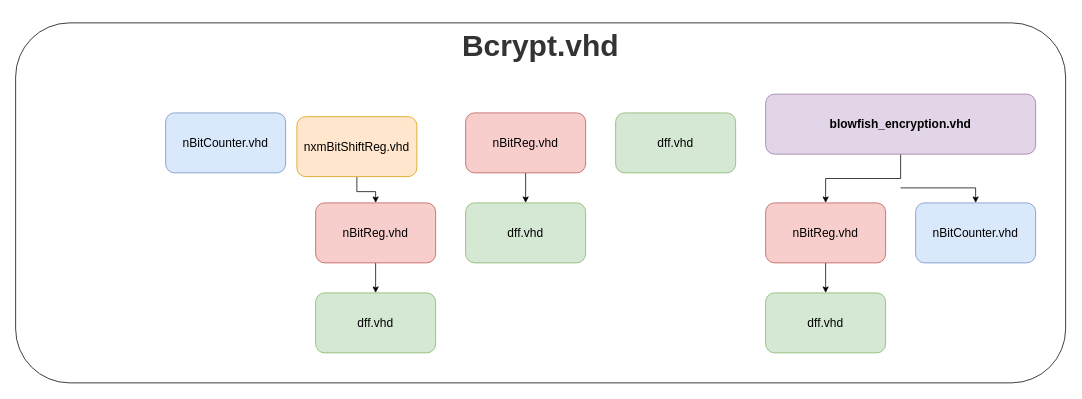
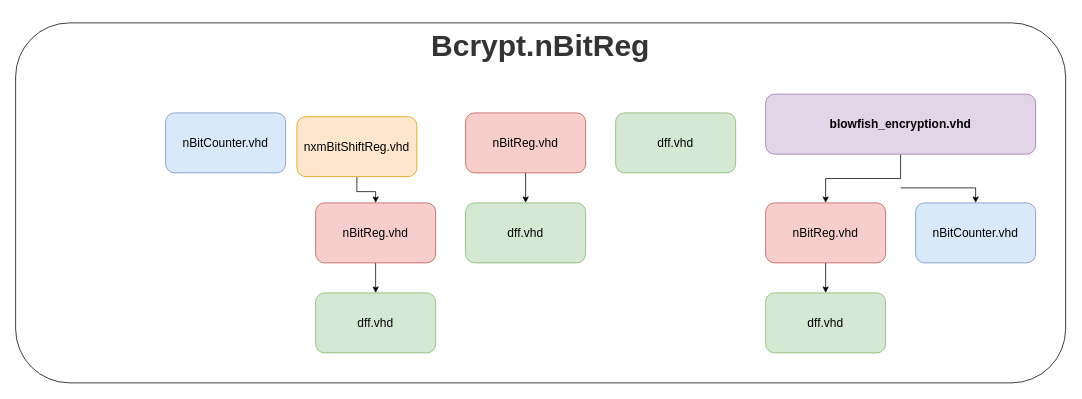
node "Bcrypt.vhd": label "Bcrypt.vhd" -> "Bcrypt.nBitReg"
